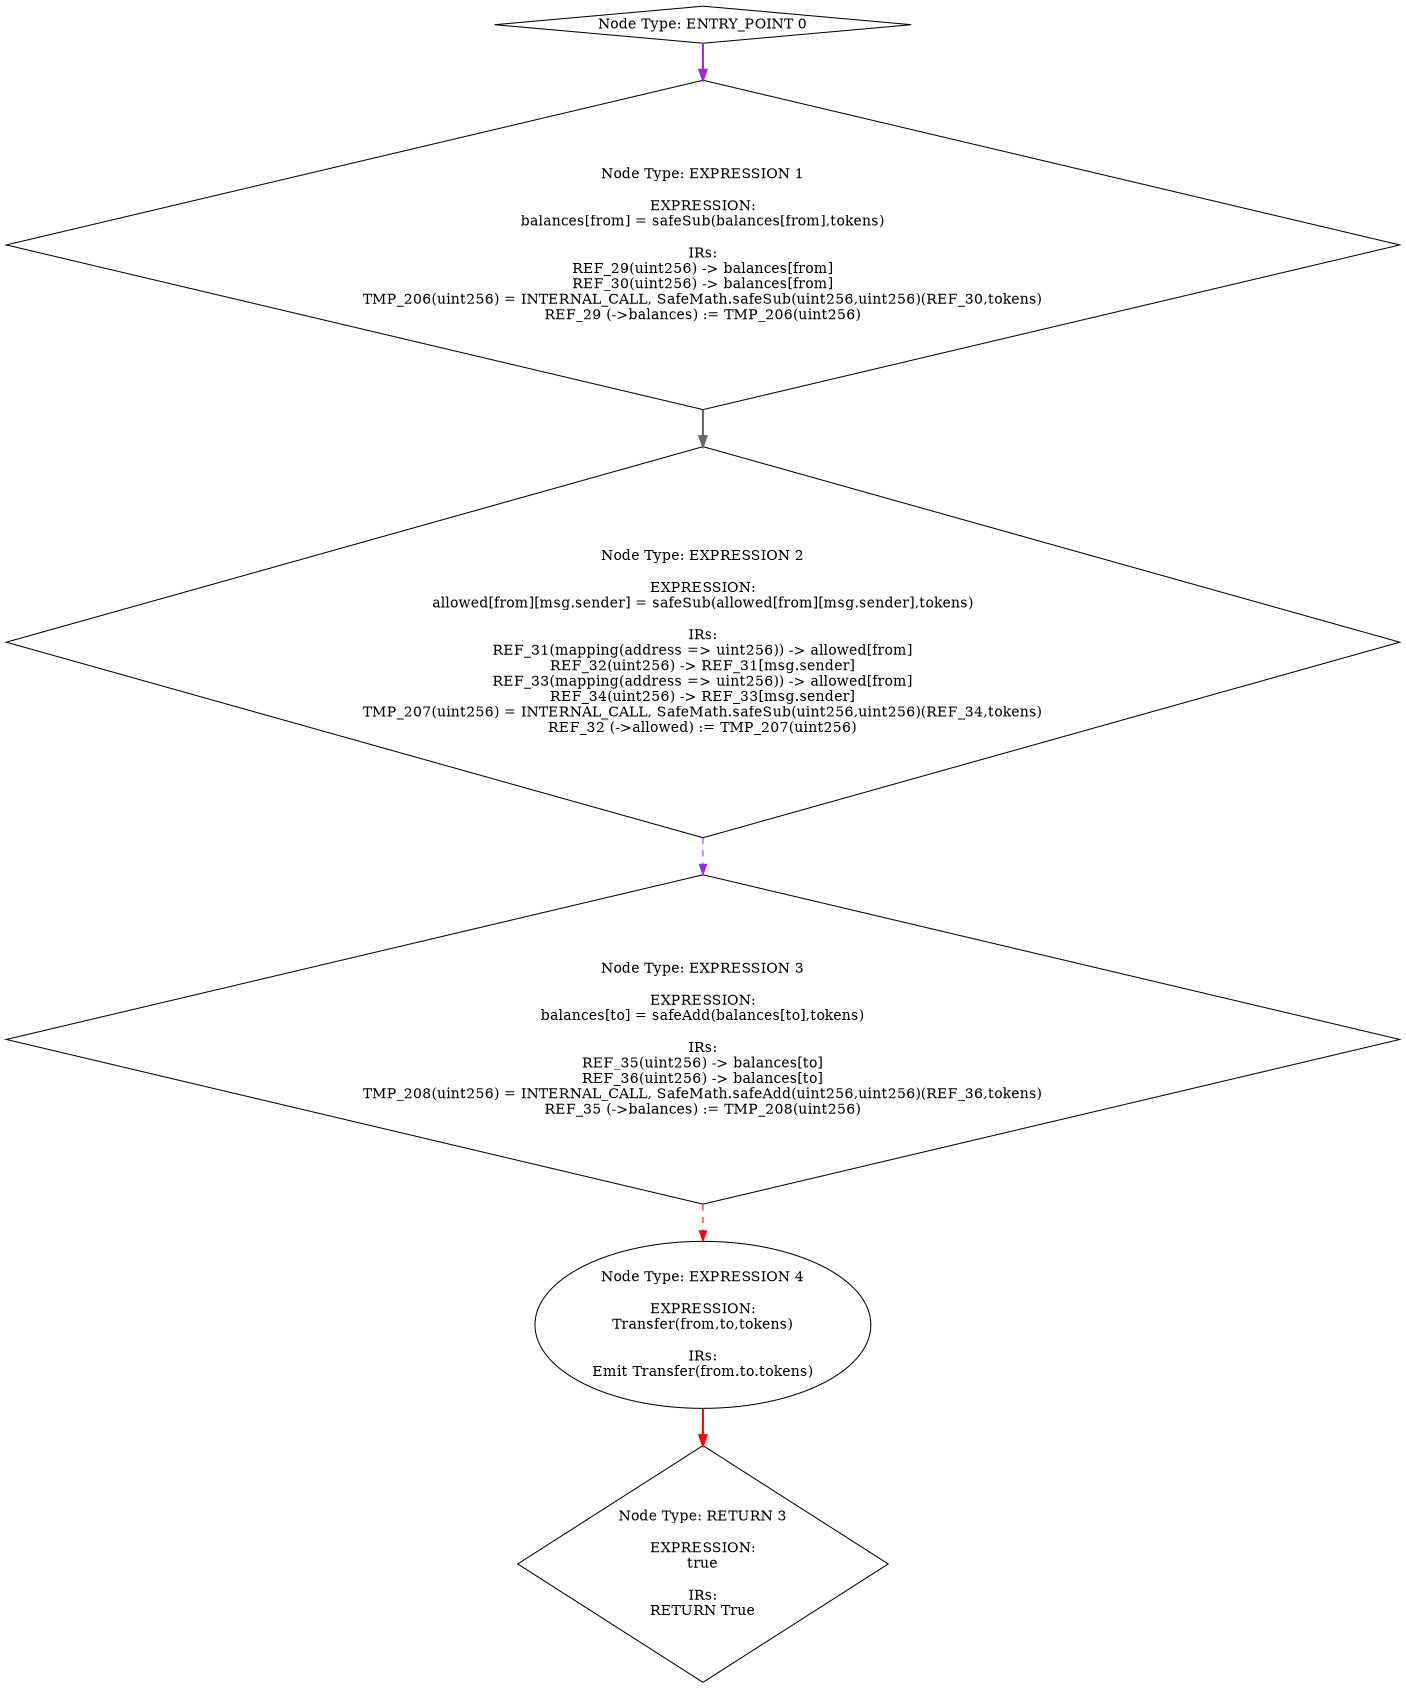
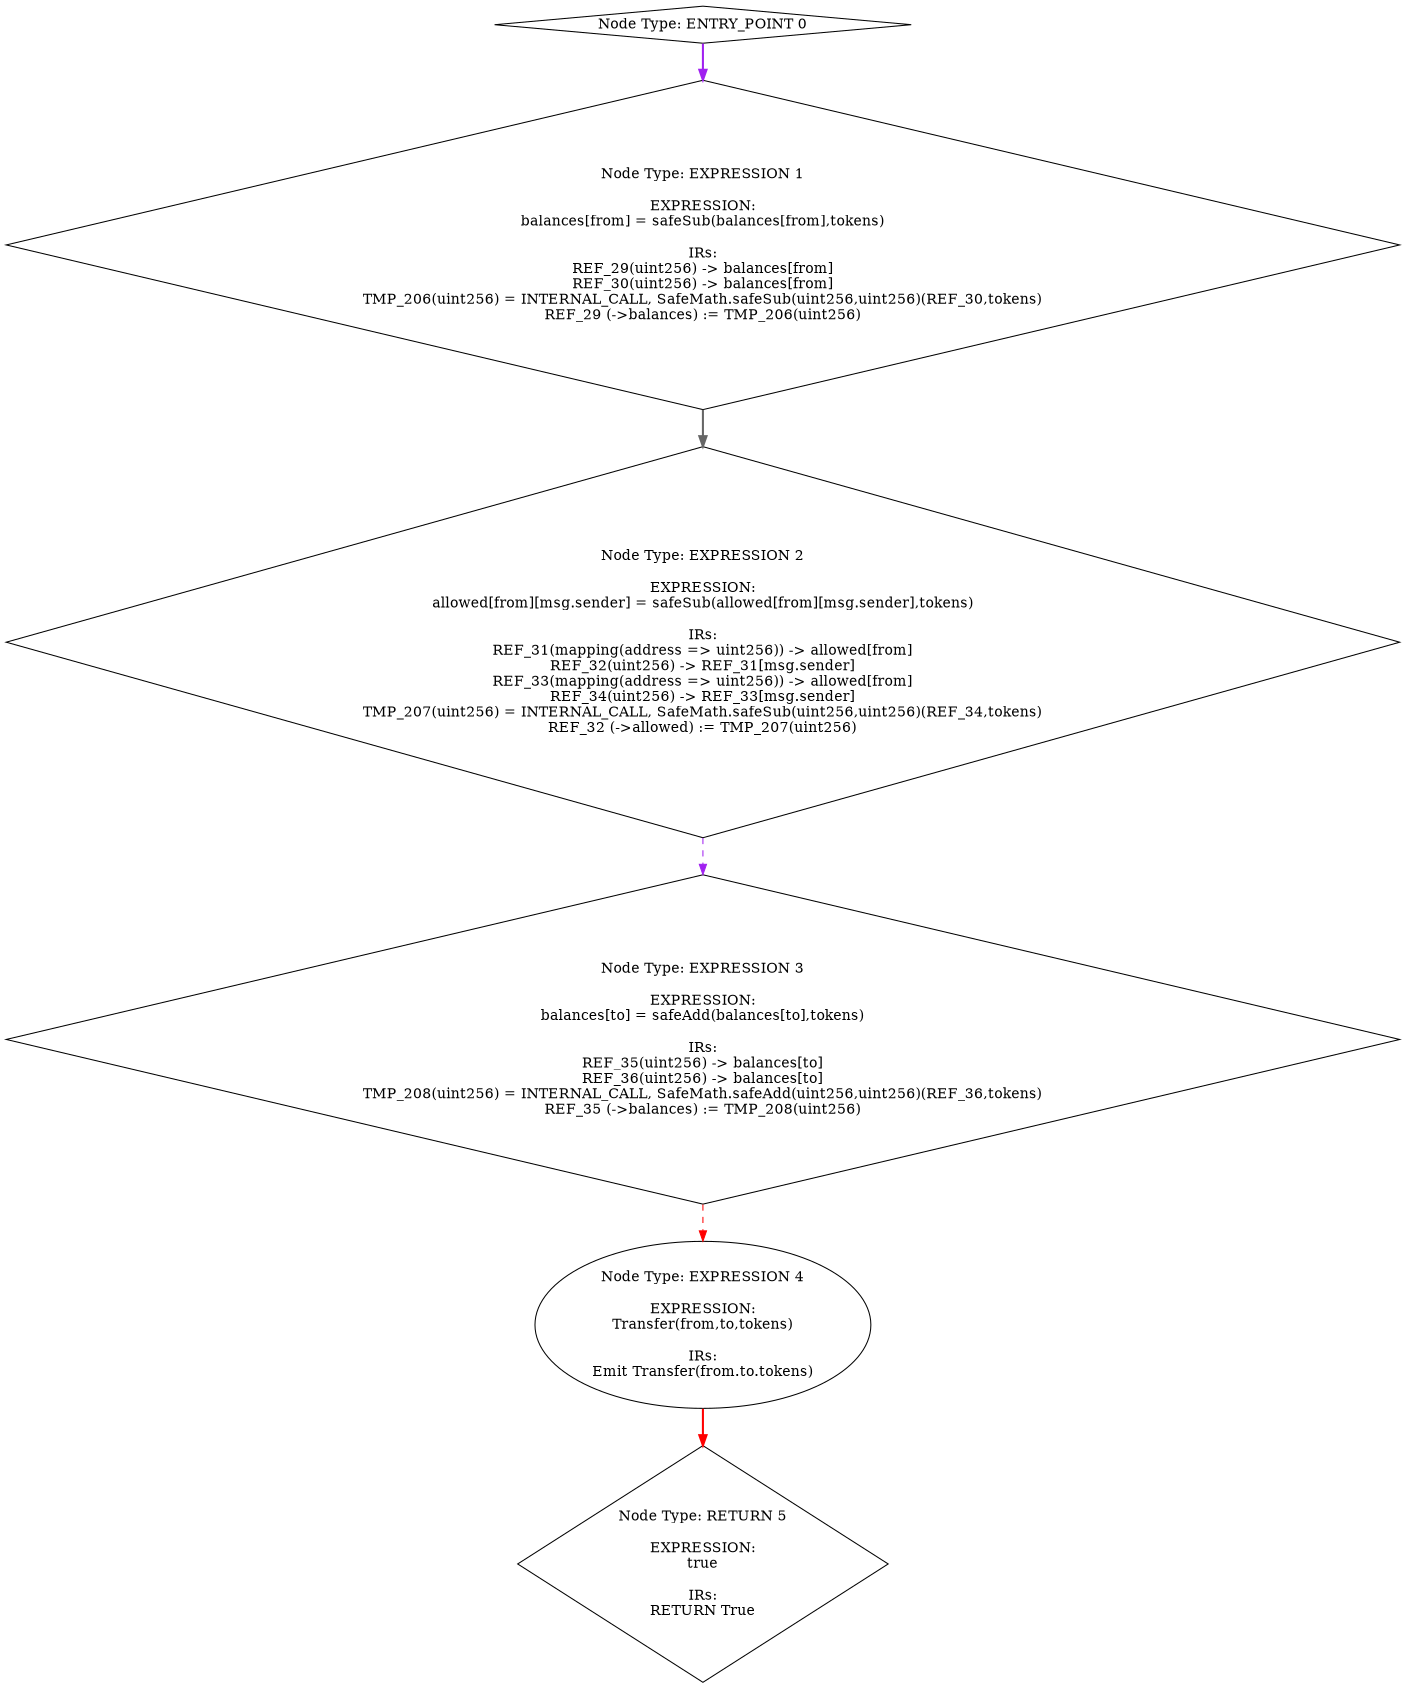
node "Node Type: RETURN 3 EXPRESSION: true IRs: RETURN True": label "Node Type: RETURN 3 EXPRESSION: true IRs: RETURN True" -> "Node Type: RETURN 5 EXPRESSION: true IRs: RETURN True"
